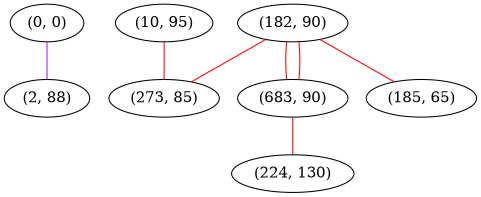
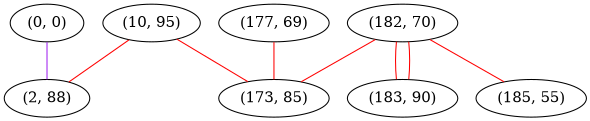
node "(177, 69)": added
node "(182, 90)": label "(182, 90)" -> "(182, 70)"
edge "(10, 95)" -- "(2, 88)": added
node "(273, 85)": label "(273, 85)" -> "(173, 85)"
node "(683, 90)": label "(683, 90)" -> "(183, 90)"
node "(185, 65)": label "(185, 65)" -> "(185, 55)"
node "(224, 130)": removed
